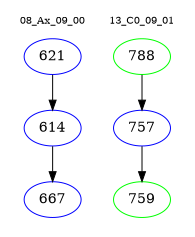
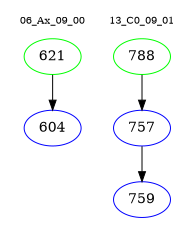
cluster "08_Ax_09_00": label "08_Ax_09_00" -> "06_Ax_09_00"
node "621": color blue -> green
node "614": label "614" -> "604"
node "667": removed
node "759": color green -> blue
